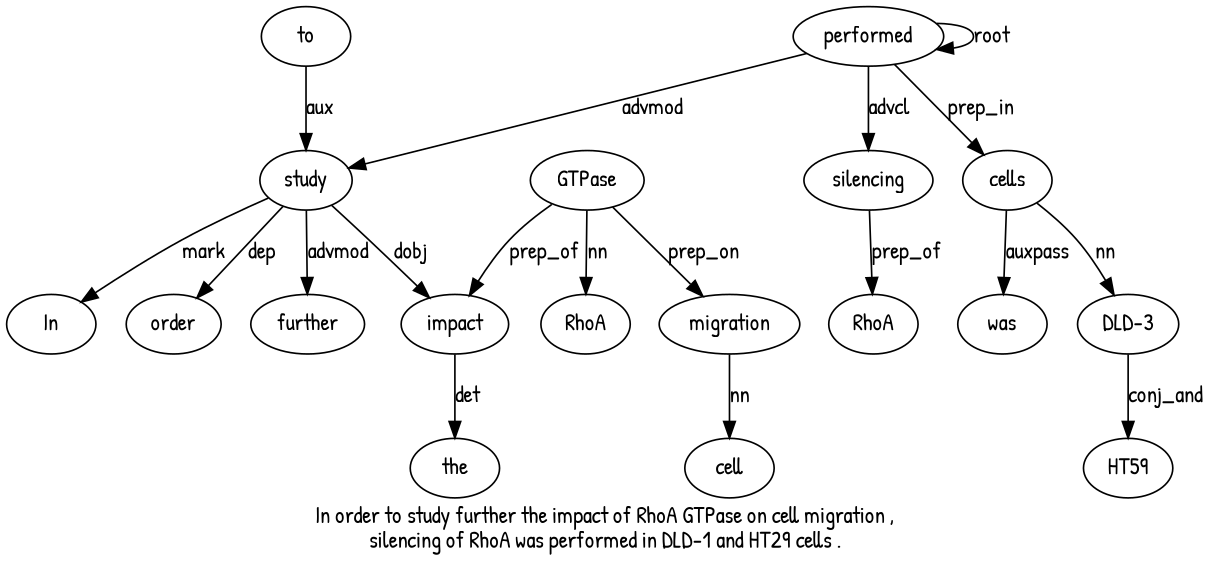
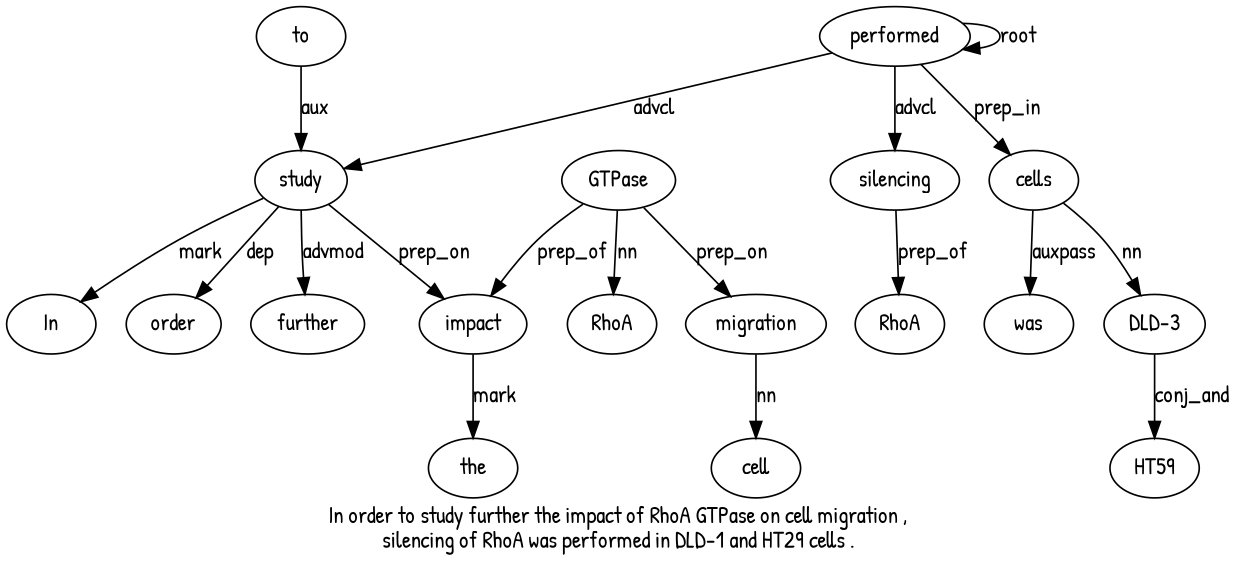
edge "performed" -> "study": label "advmod" -> "advcl"
edge "study" -> "impact": label "dobj" -> "prep_on"
edge "impact" -> "the": label "det" -> "mark"
